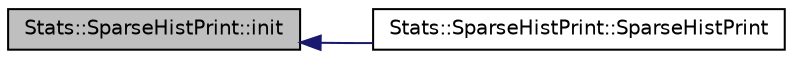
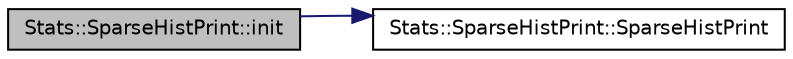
edge "Stats::SparseHistPrint::SparseHistPrint" -> "Stats::SparseHistPrint::init": reversed
